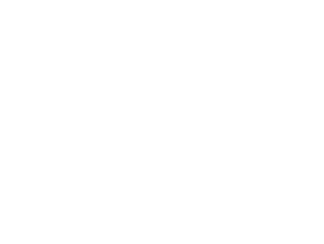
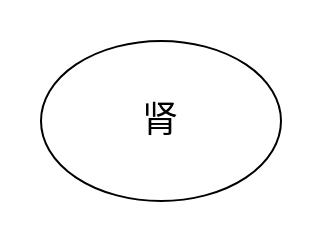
node "肾": added
